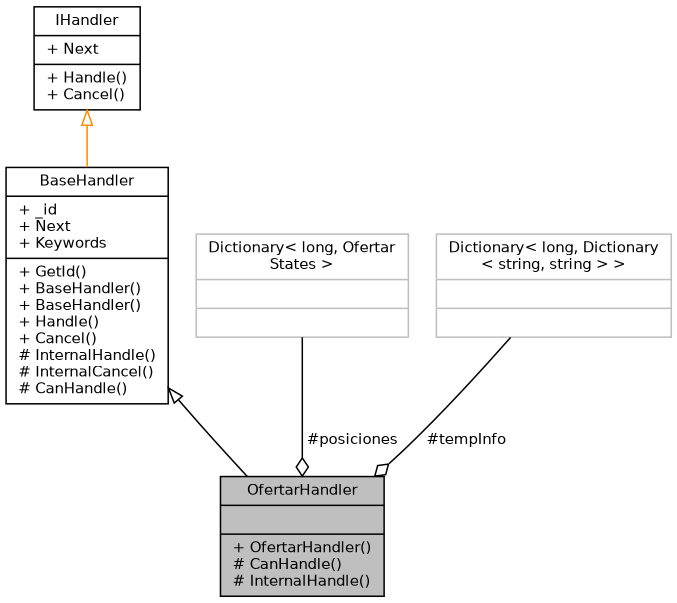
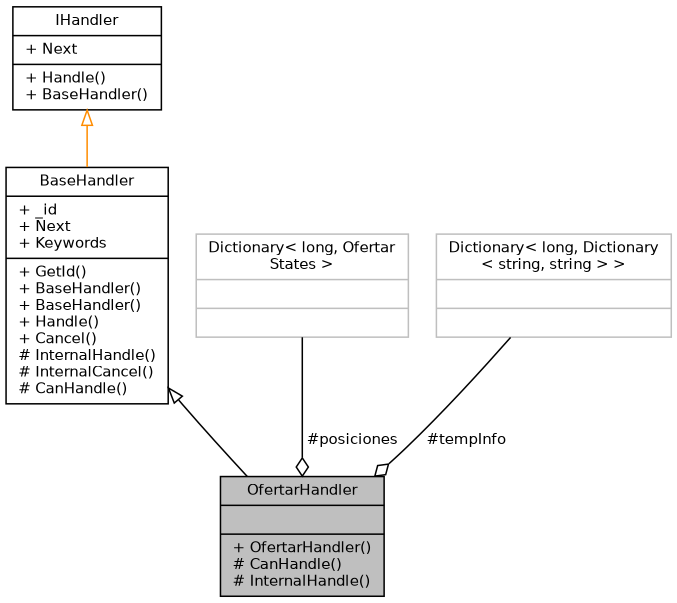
node "IHandler": text "+ Cancel()" -> "+ BaseHandler()"
